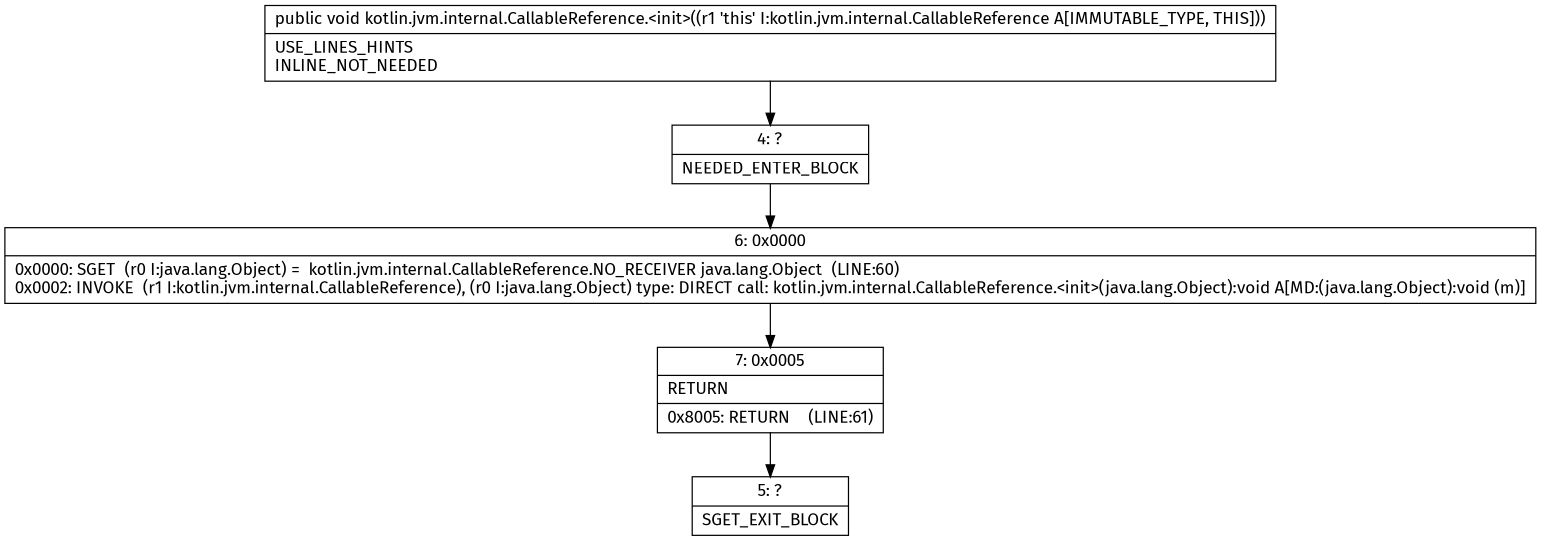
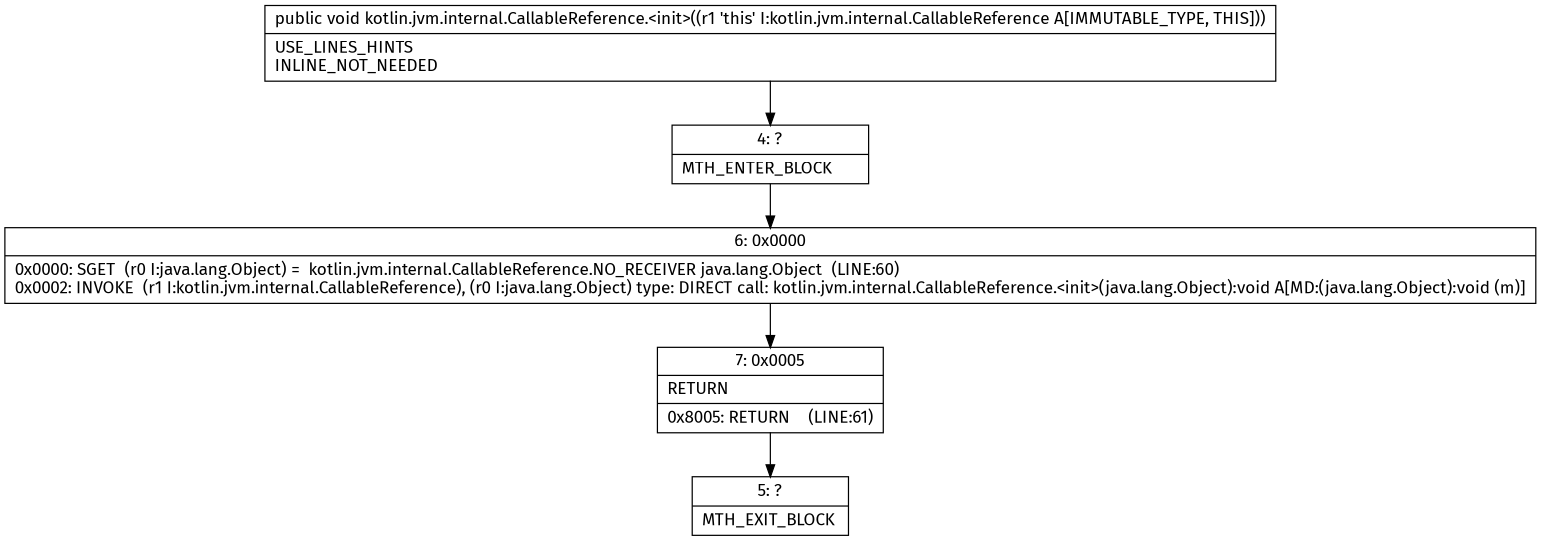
node "4: ?": text "NEEDED_ENTER_BLOCK" -> "MTH_ENTER_BLOCK"
node "5: ?": text "SGET_EXIT_BLOCK" -> "MTH_EXIT_BLOCK"
